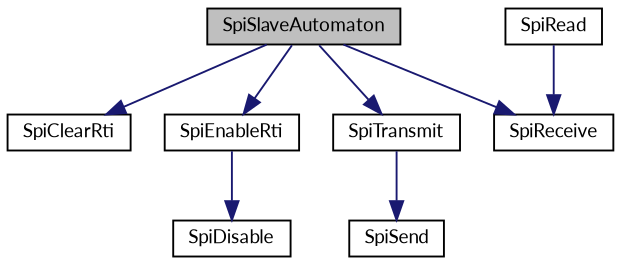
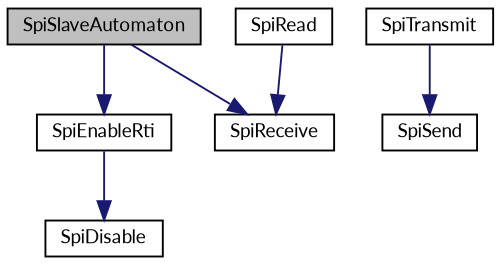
edge "SpiSlaveAutomaton" -> "SpiTransmit": removed
node "SpiClearRti": removed
